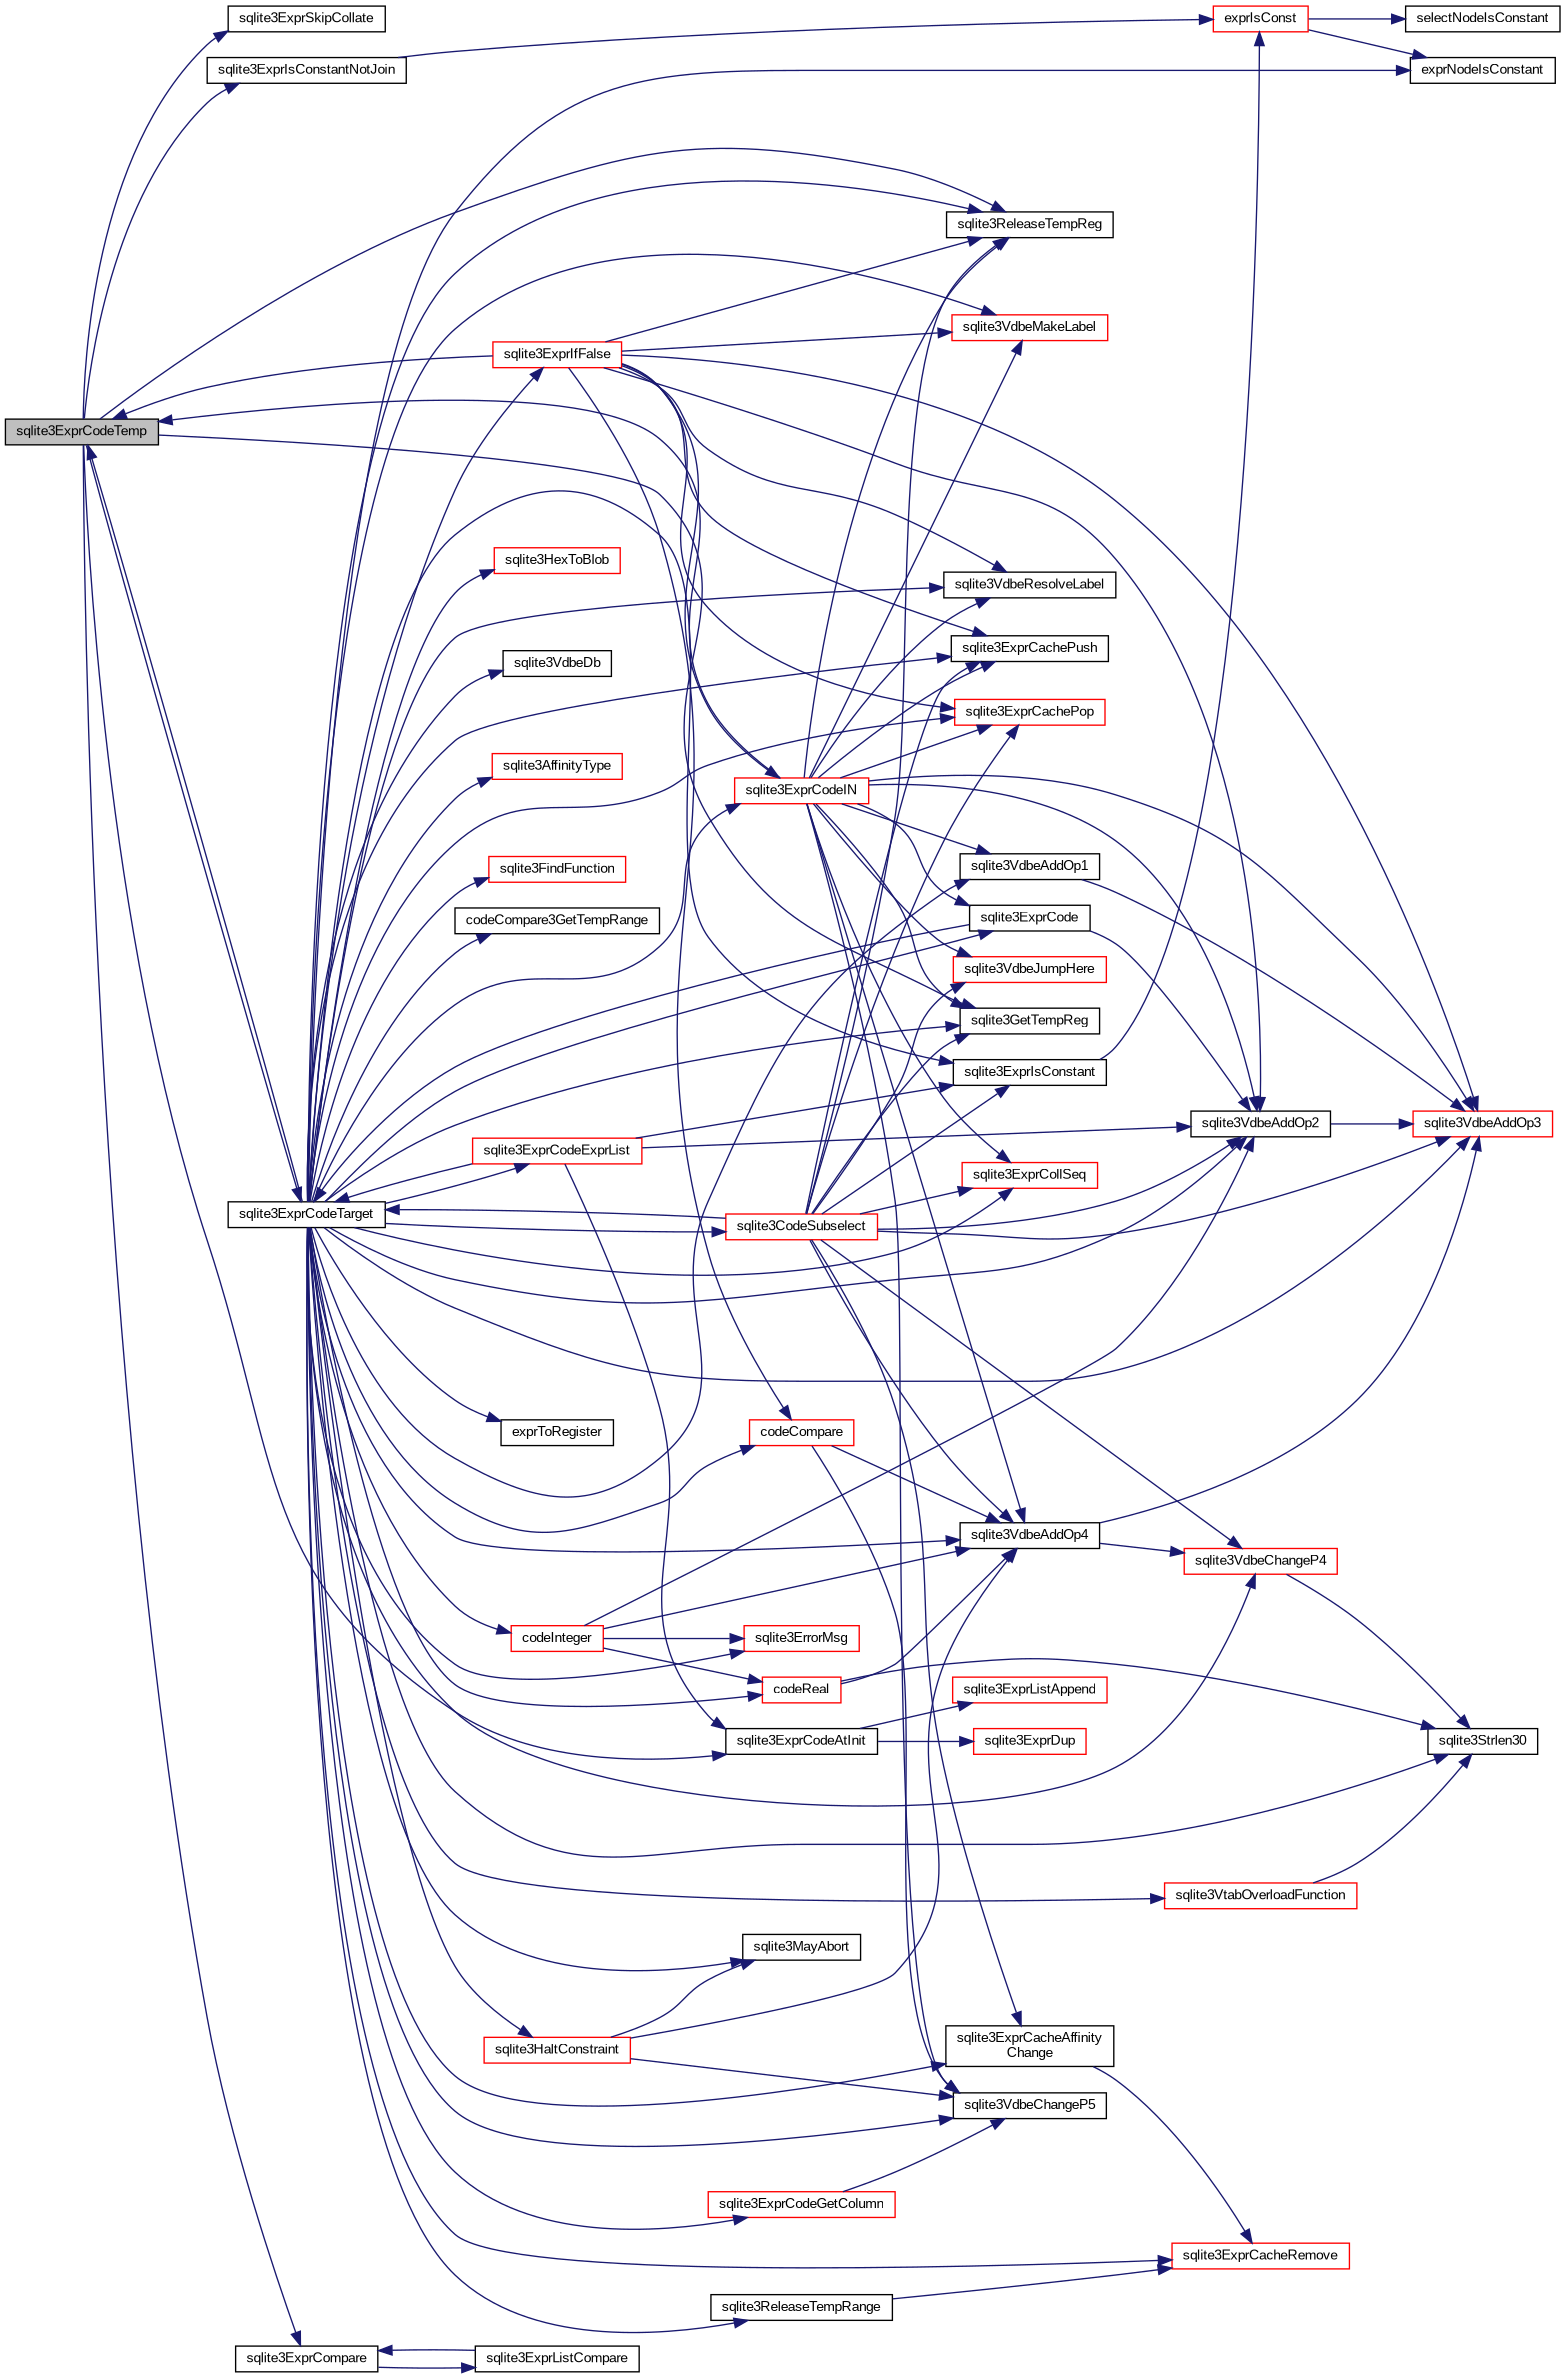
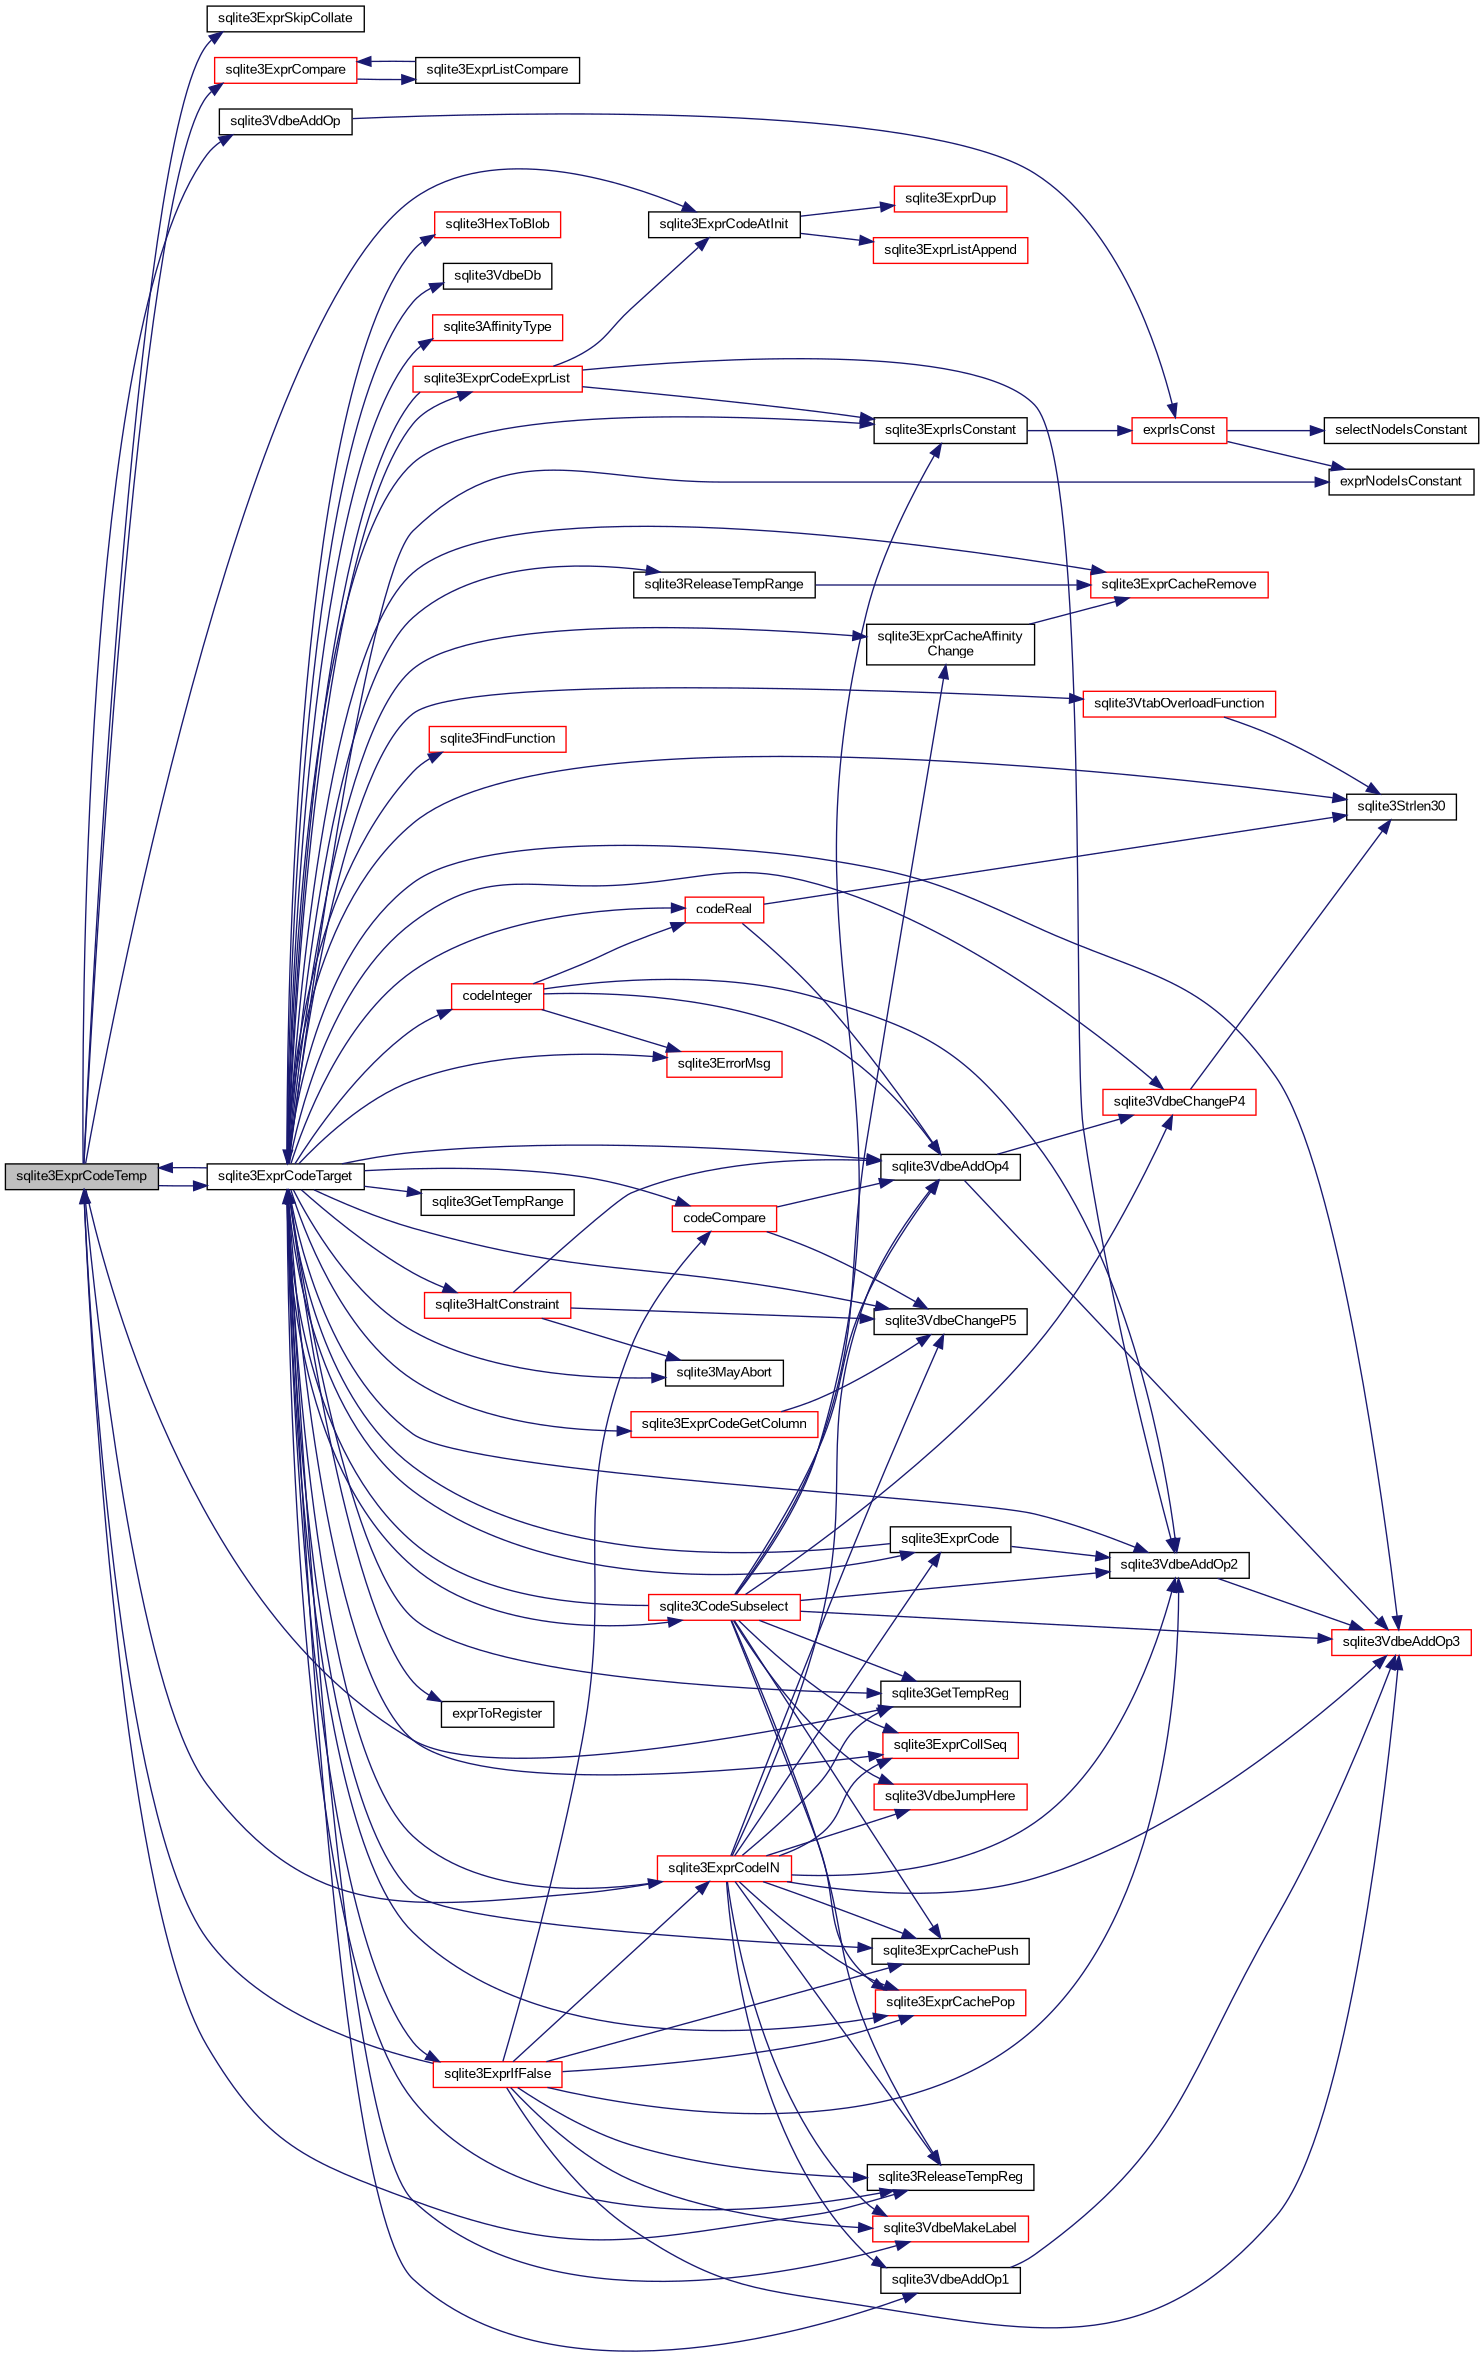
node "sqlite3ExprIsConstantNotJoin": label "sqlite3ExprIsConstantNotJoin" -> "sqlite3VdbeAddOp"
node "sqlite3VdbeResolveLabel": removed
node "codeCompare3GetTempRange": label "codeCompare3GetTempRange" -> "sqlite3GetTempRange"
node "sqlite3ExprCompare": color black -> red
